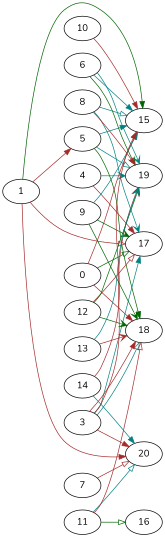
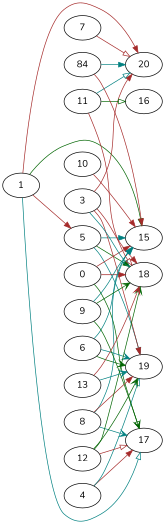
edge "4" -> "19": arrowhead vee -> onormal
edge "1" -> "17": color brown -> teal
edge "3" -> "19": arrowhead vee -> normal
edge "3" -> "17": removed
node "14": label "14" -> "84"
